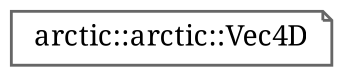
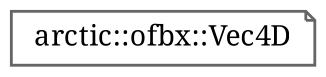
node "arctic::arctic::Vec4D": label "arctic::arctic::Vec4D" -> "arctic::ofbx::Vec4D"
